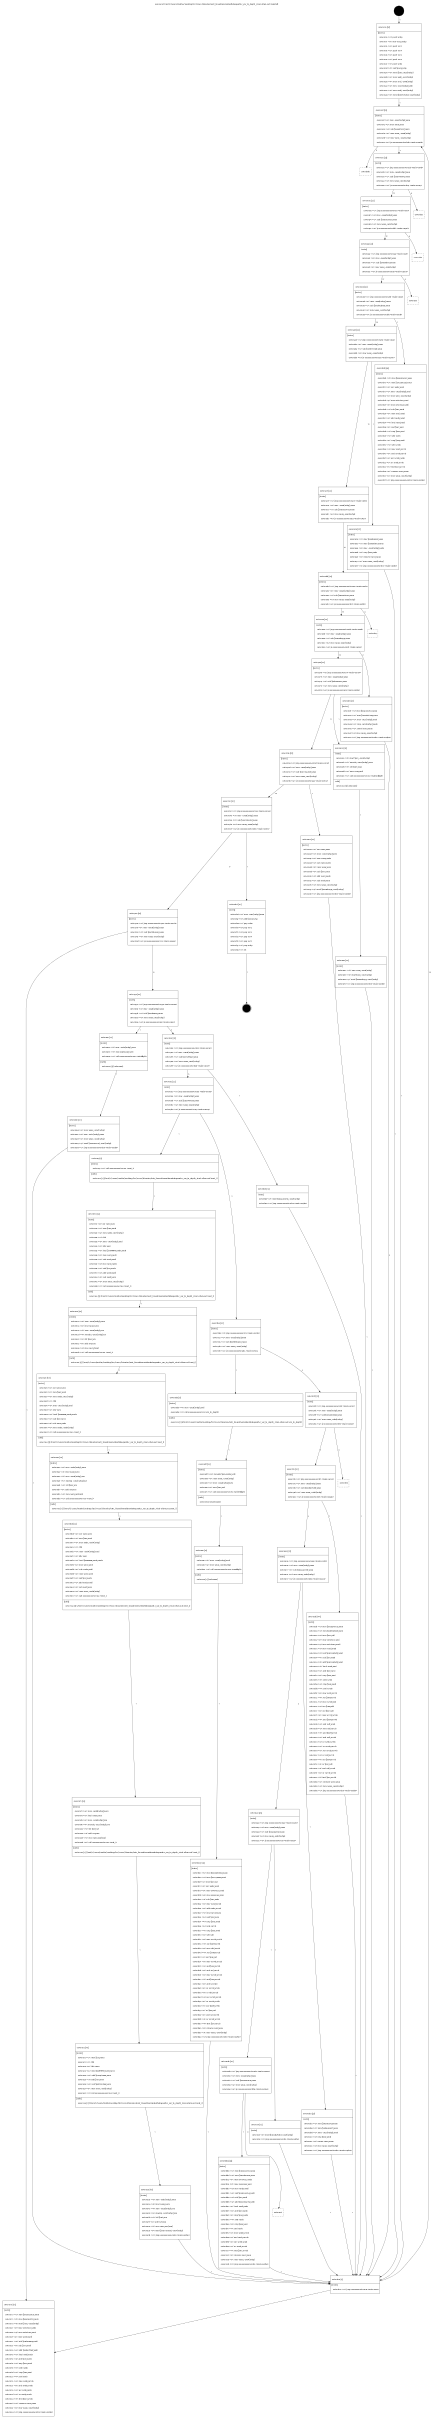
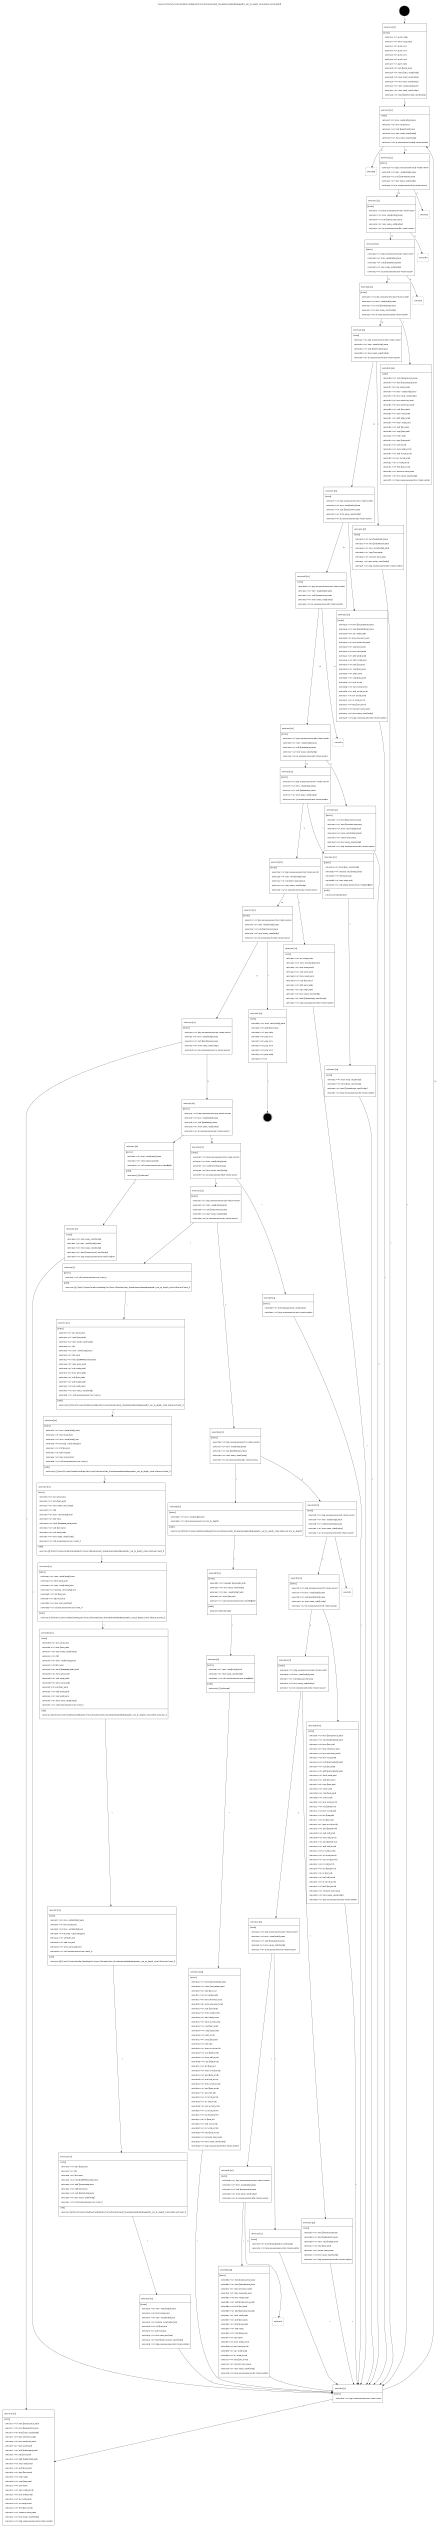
node "0x401a83 [83]": added
